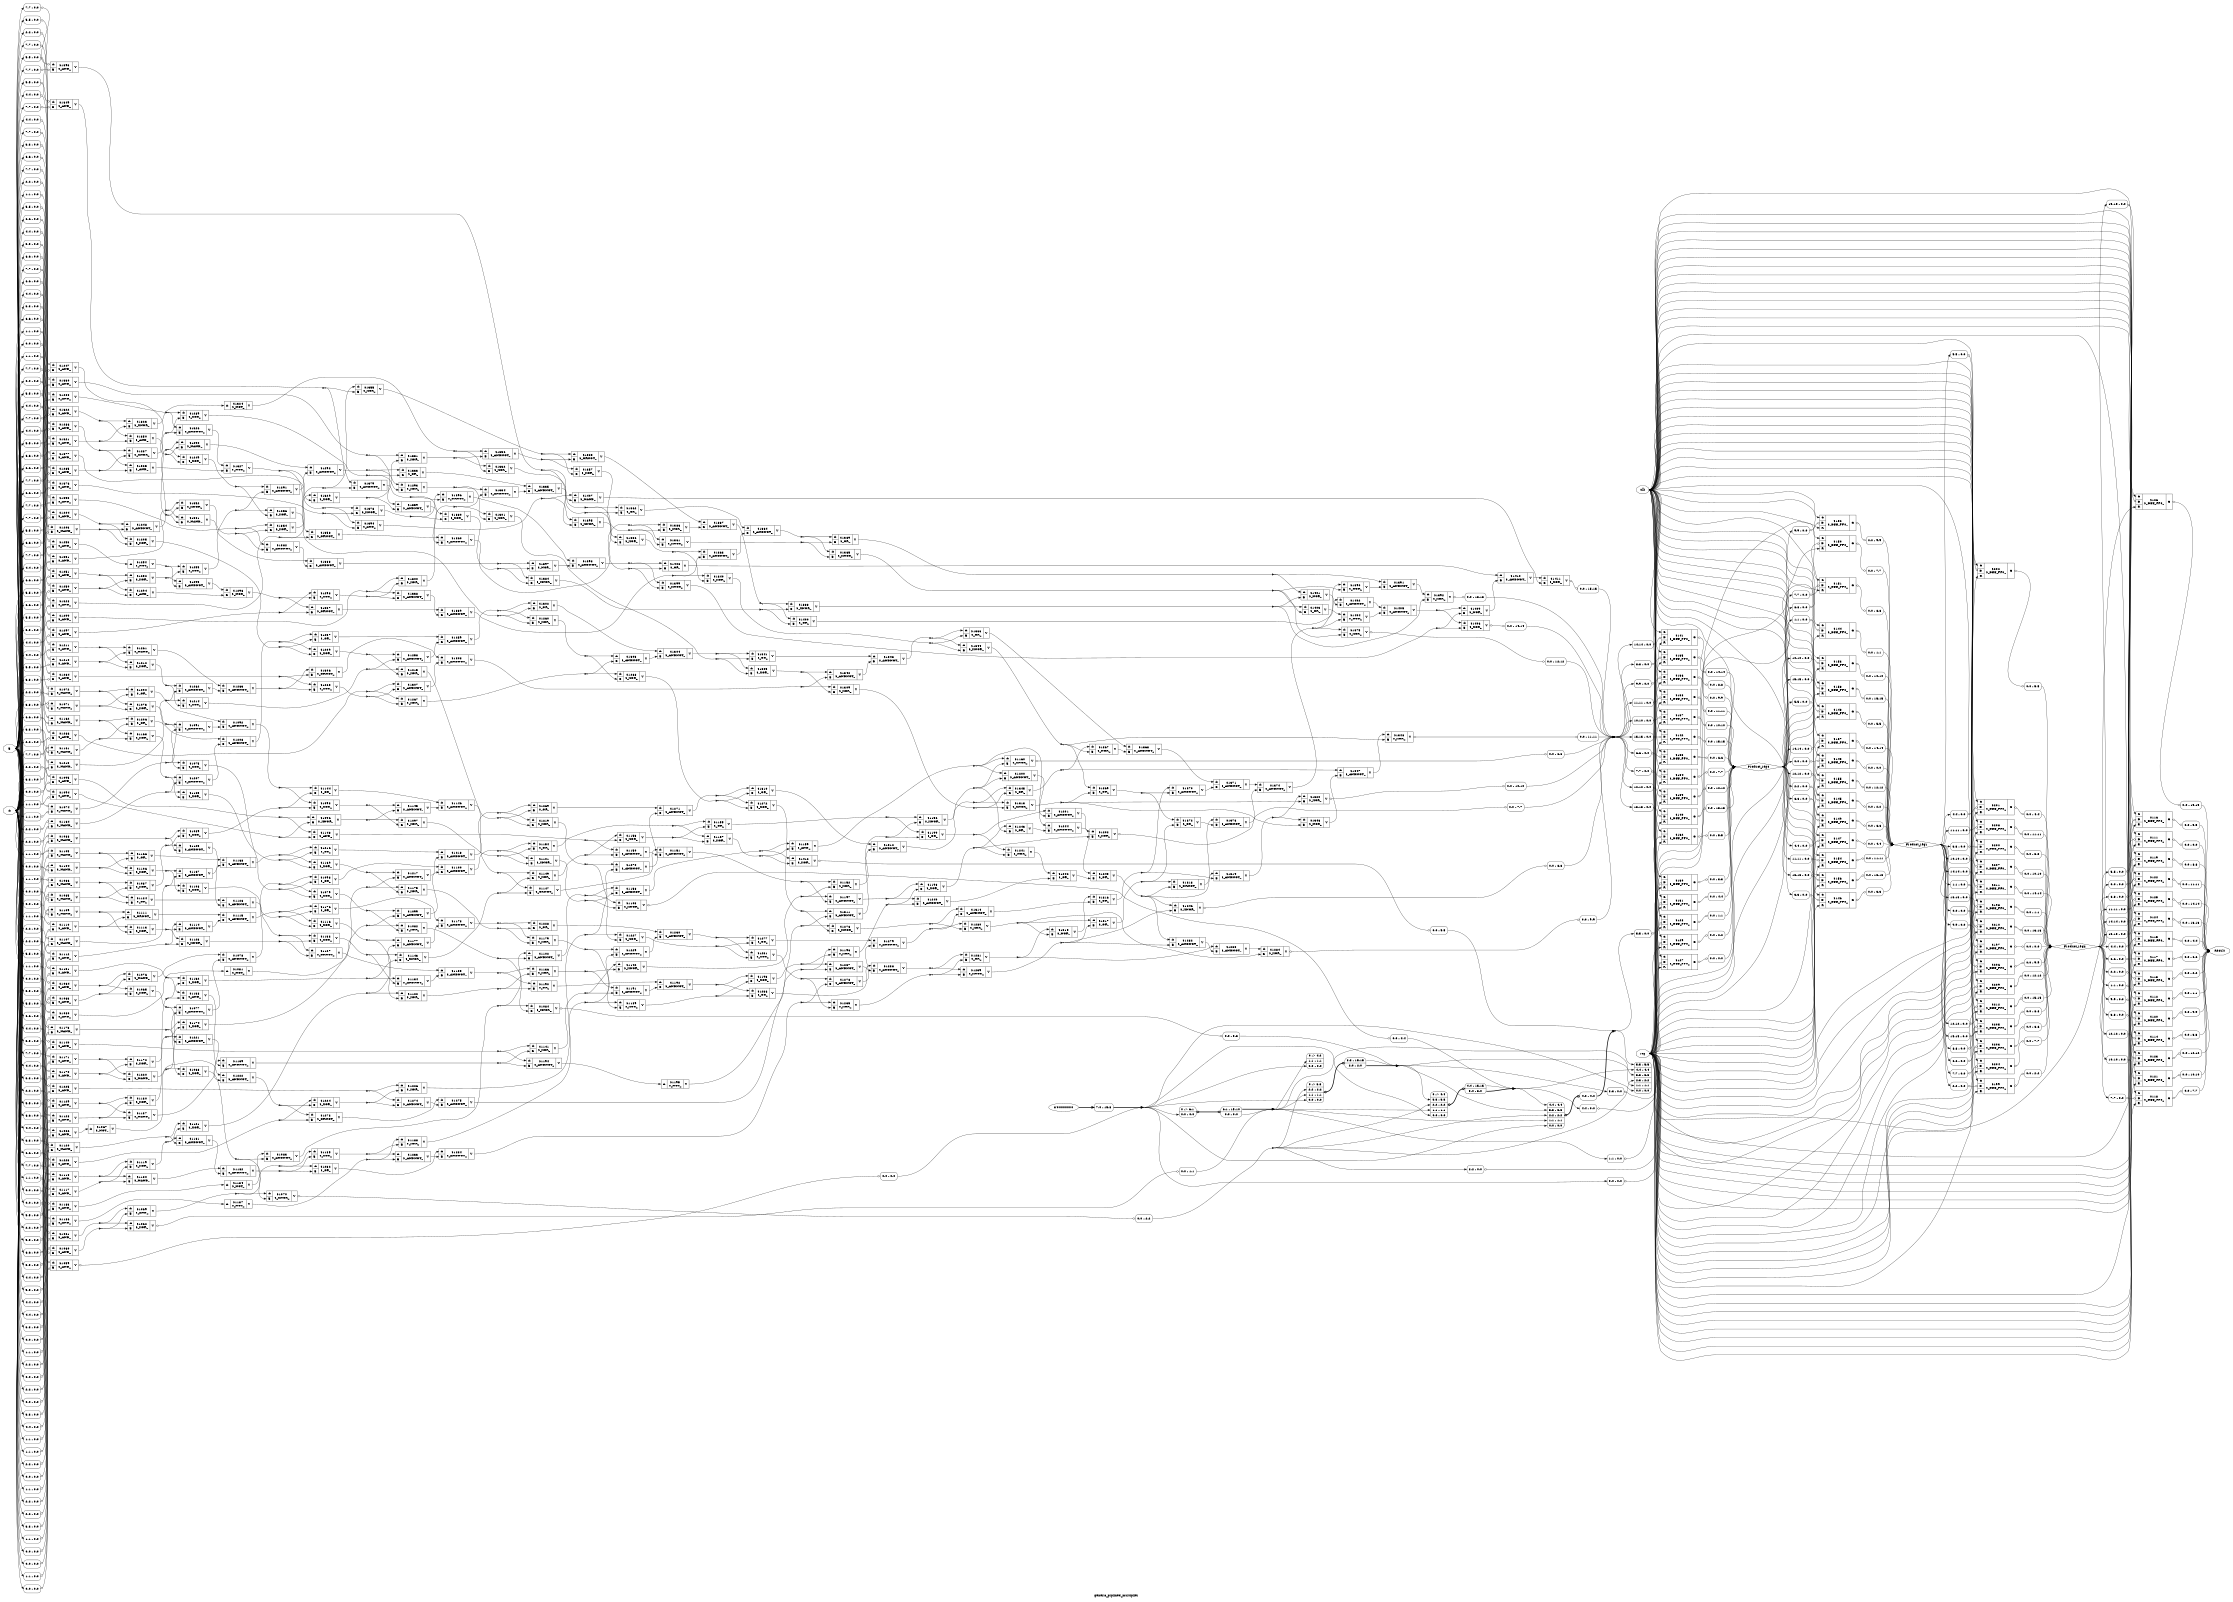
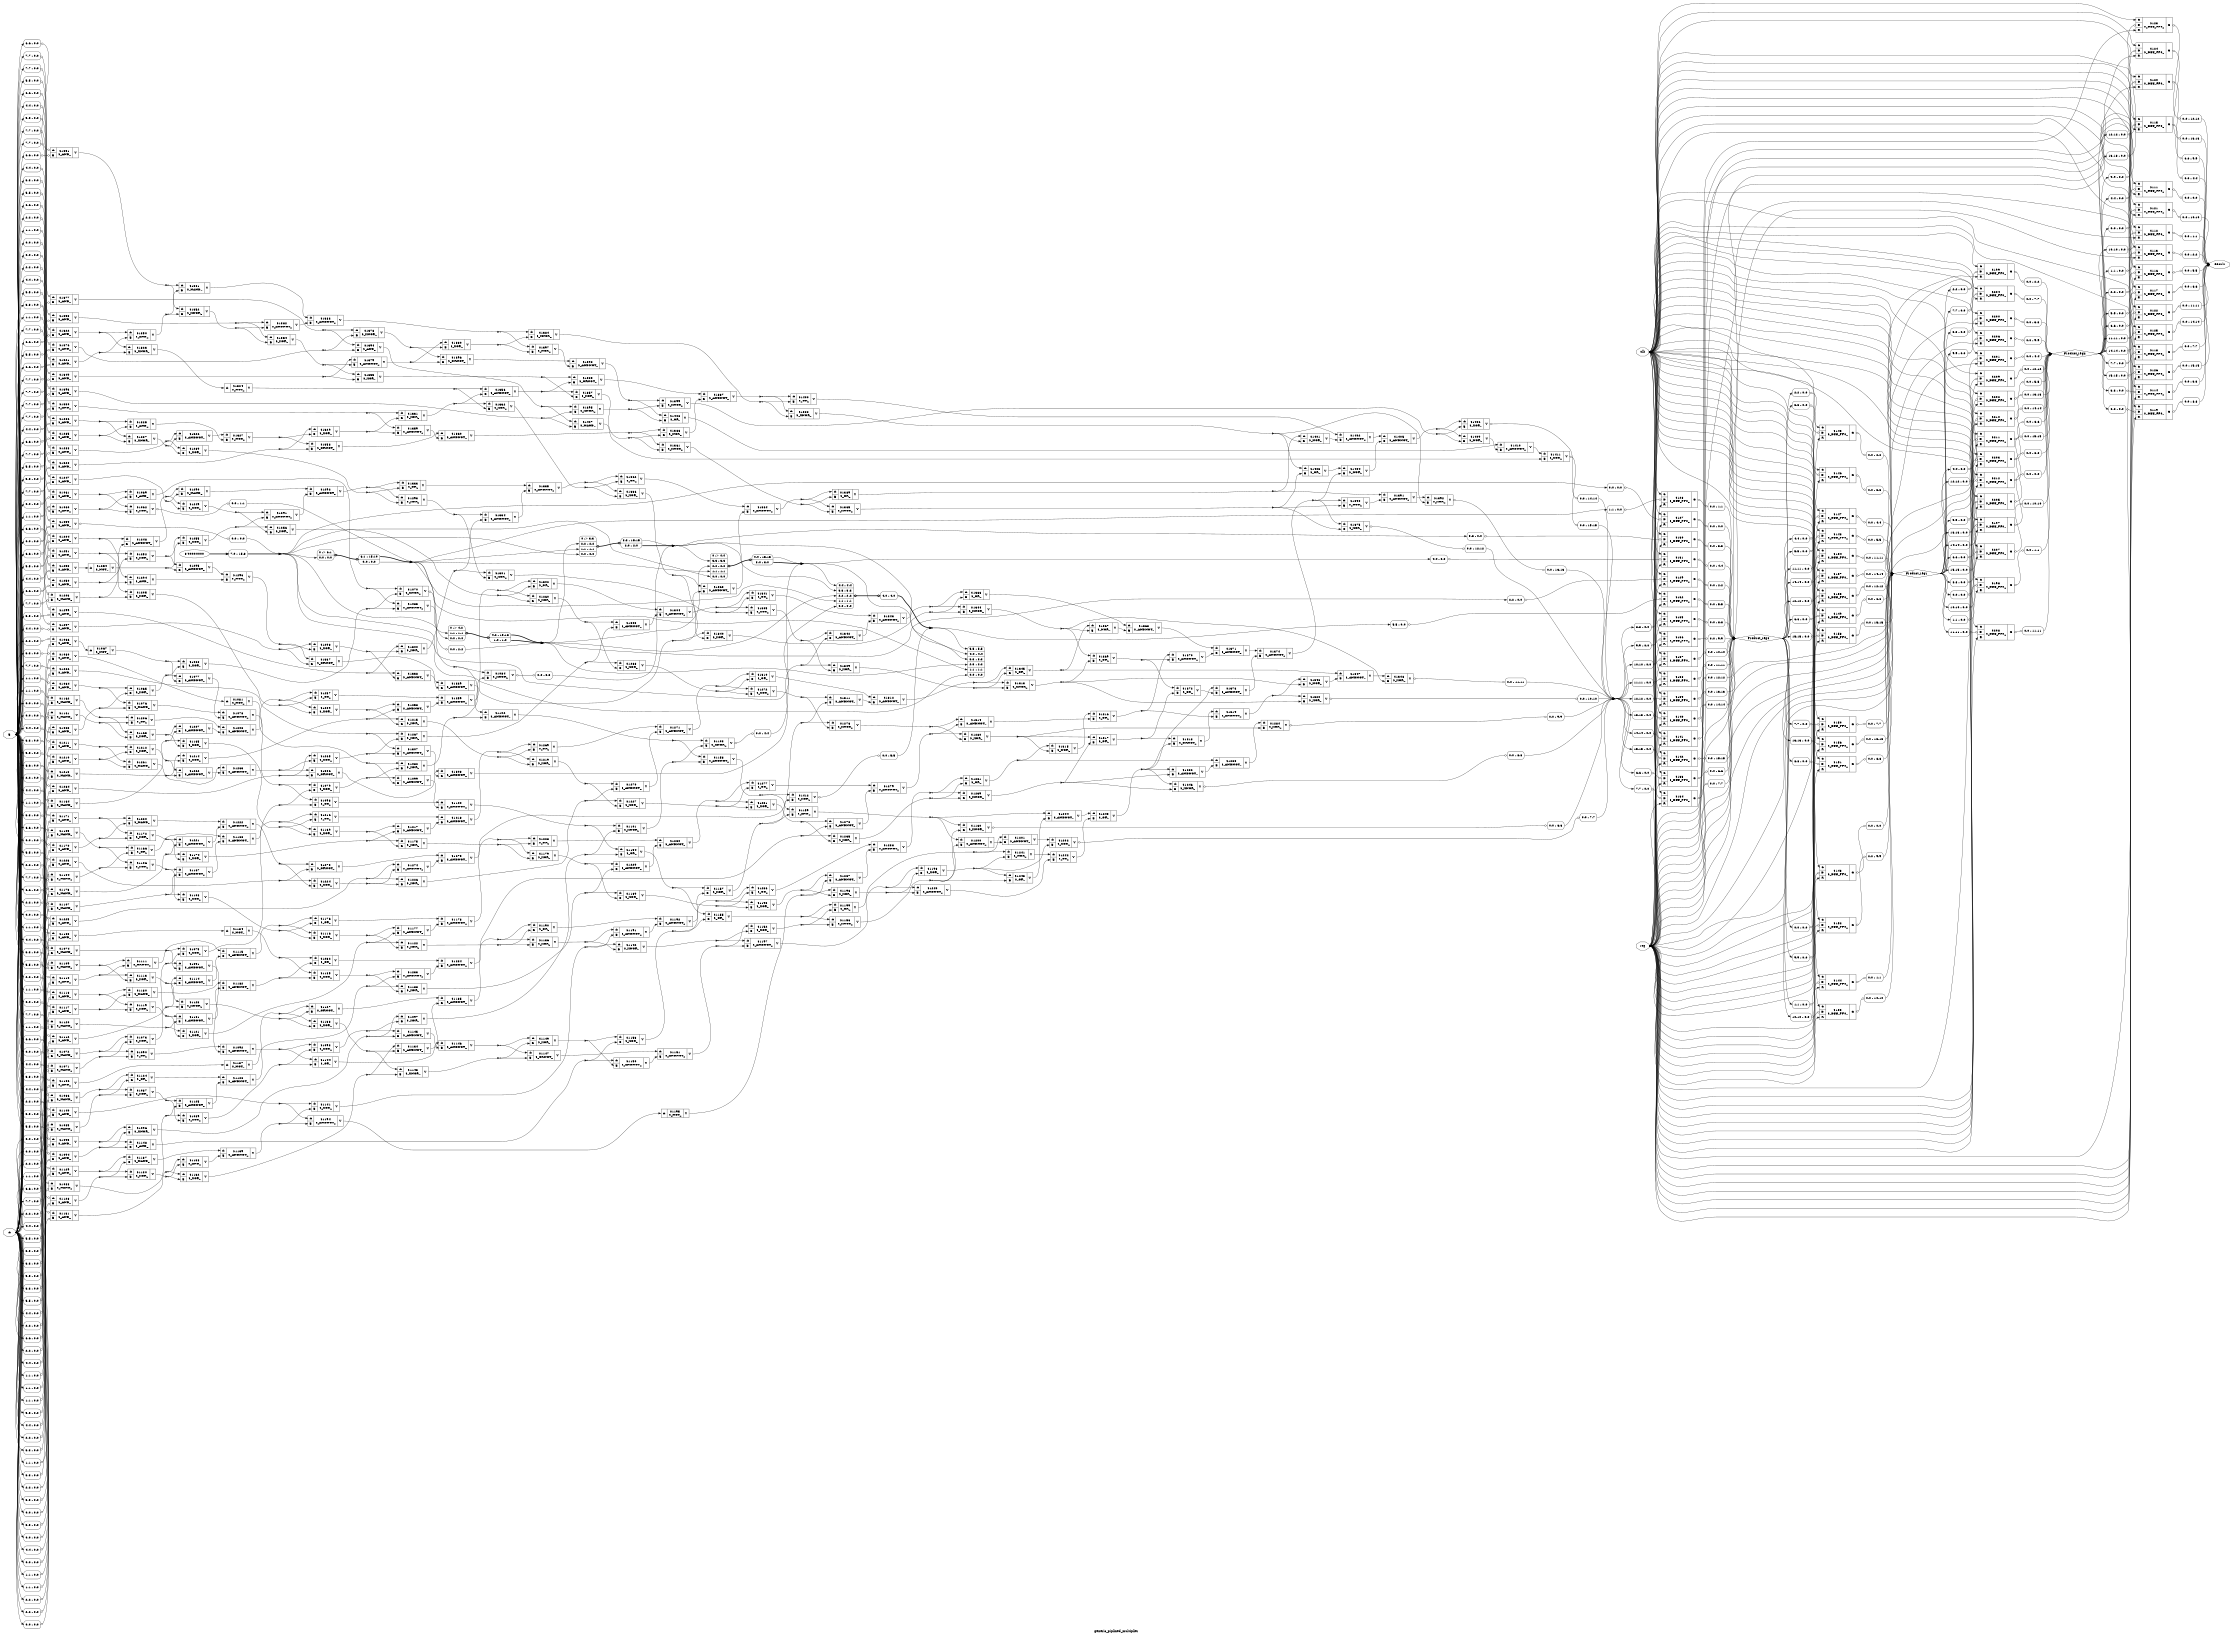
node "4:2 - 15:13": added
